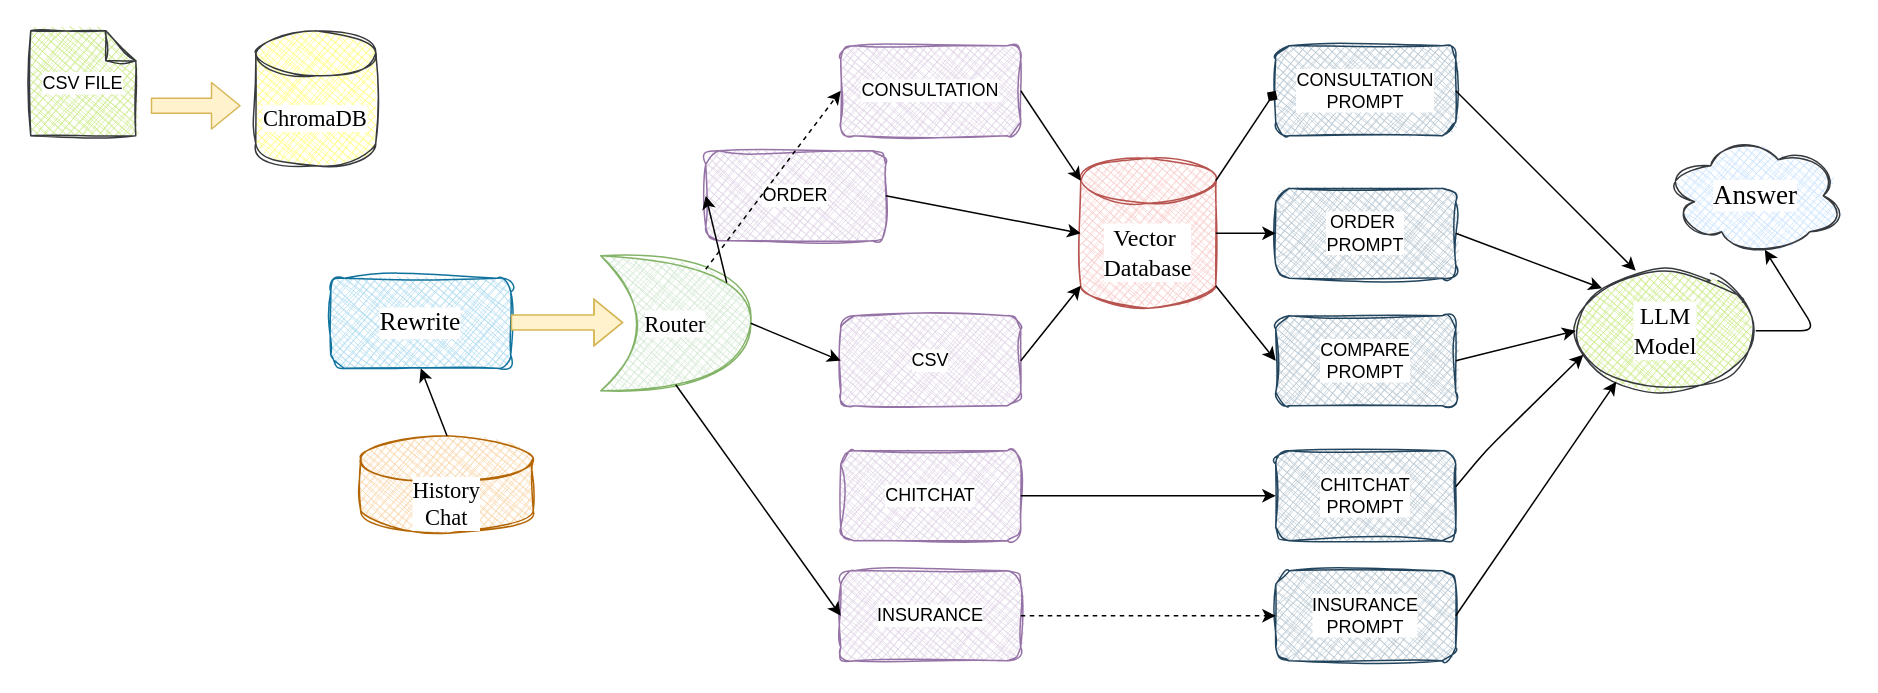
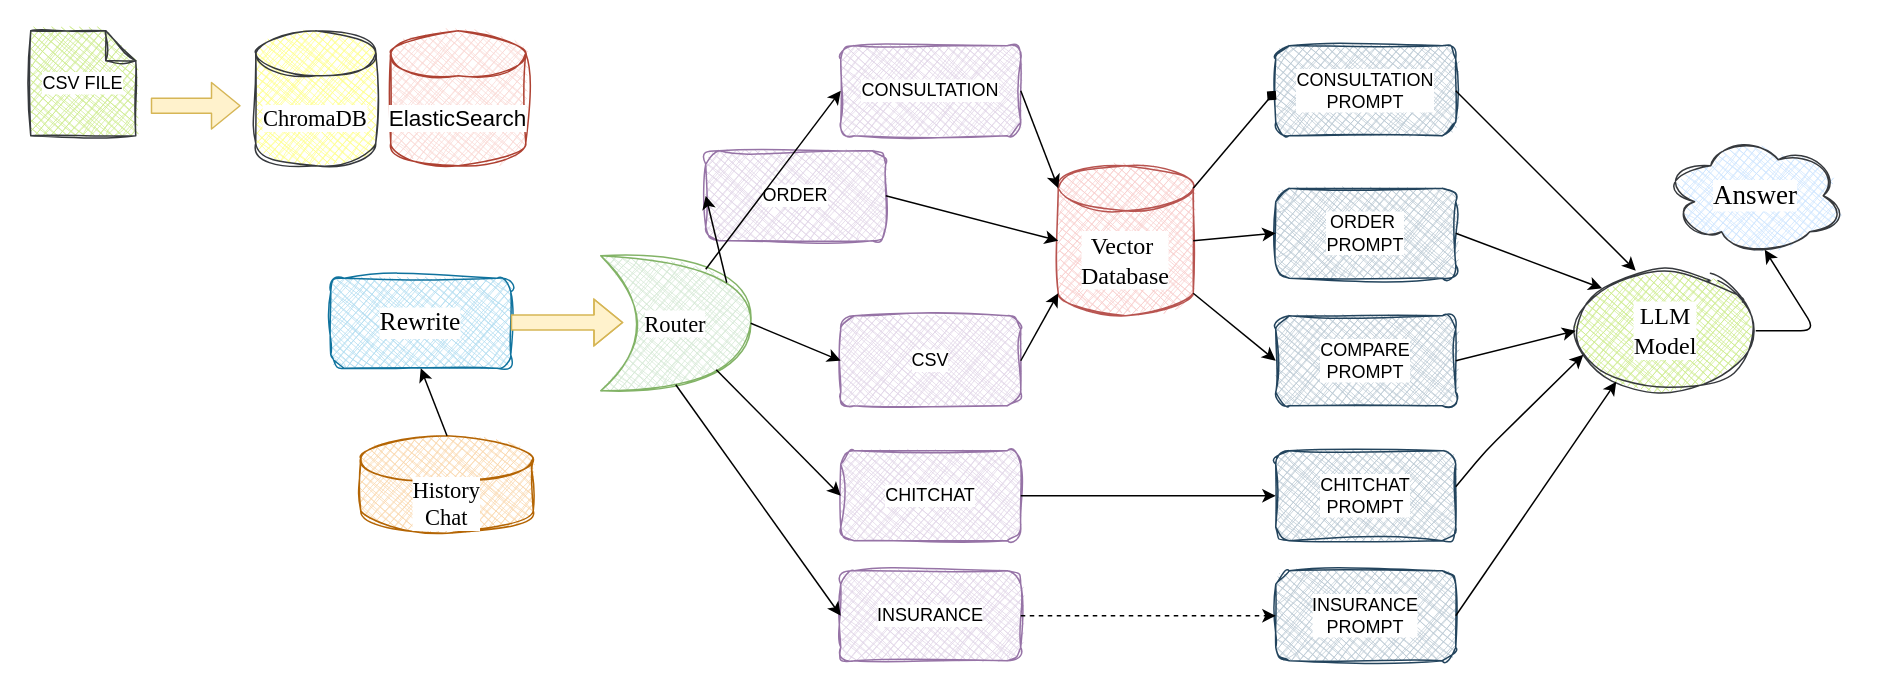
node "ElasticSearch": added
edge "Router" -> "CONSULTATION": style dashed -> solid
node "Vector Database": moved (1148, 233) -> (1126, 241)
edge "Router" -> "CHITCHAT": added
